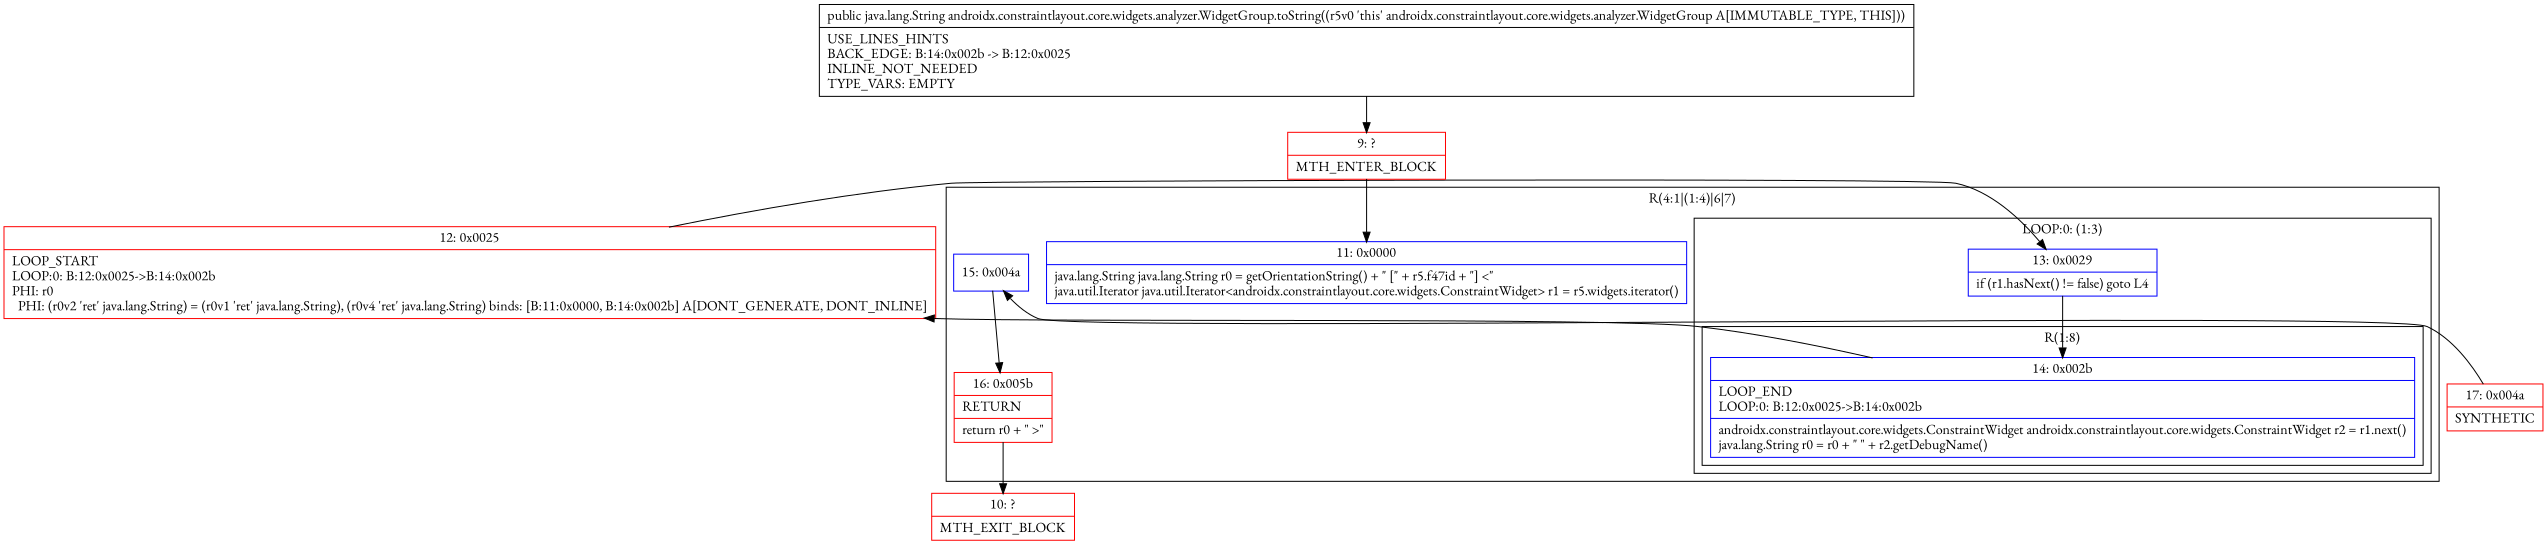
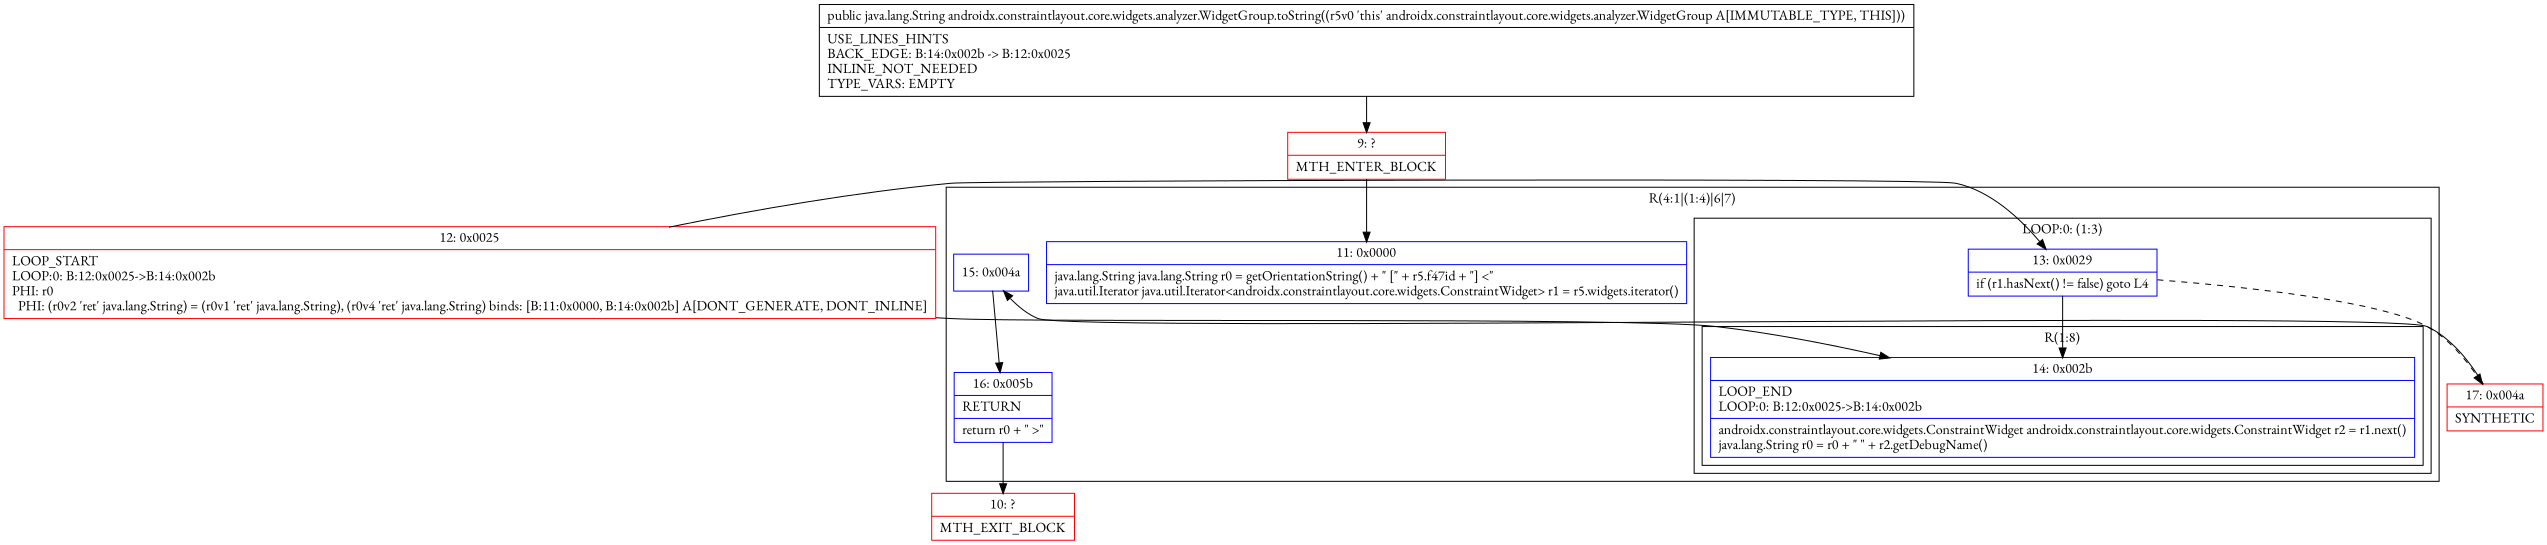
edge "13: 0x0029" -> "17: 0x004a": added
edge "14: 0x002b" -> "12: 0x0025": reversed
node "16: 0x005b": color red -> blue
